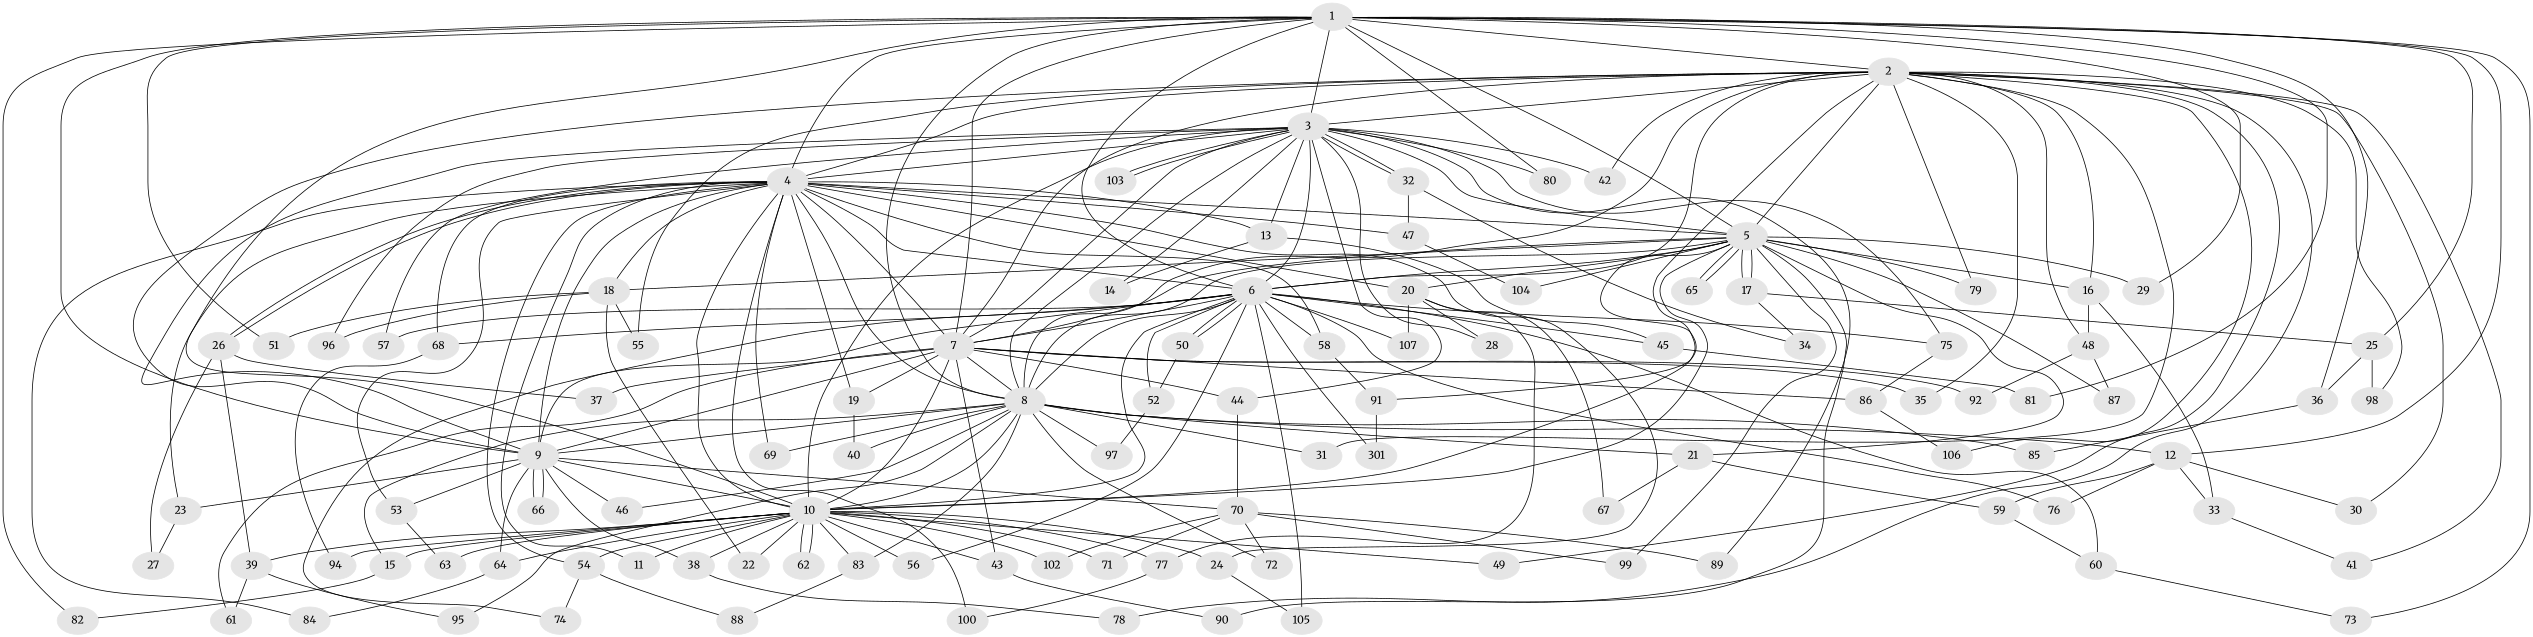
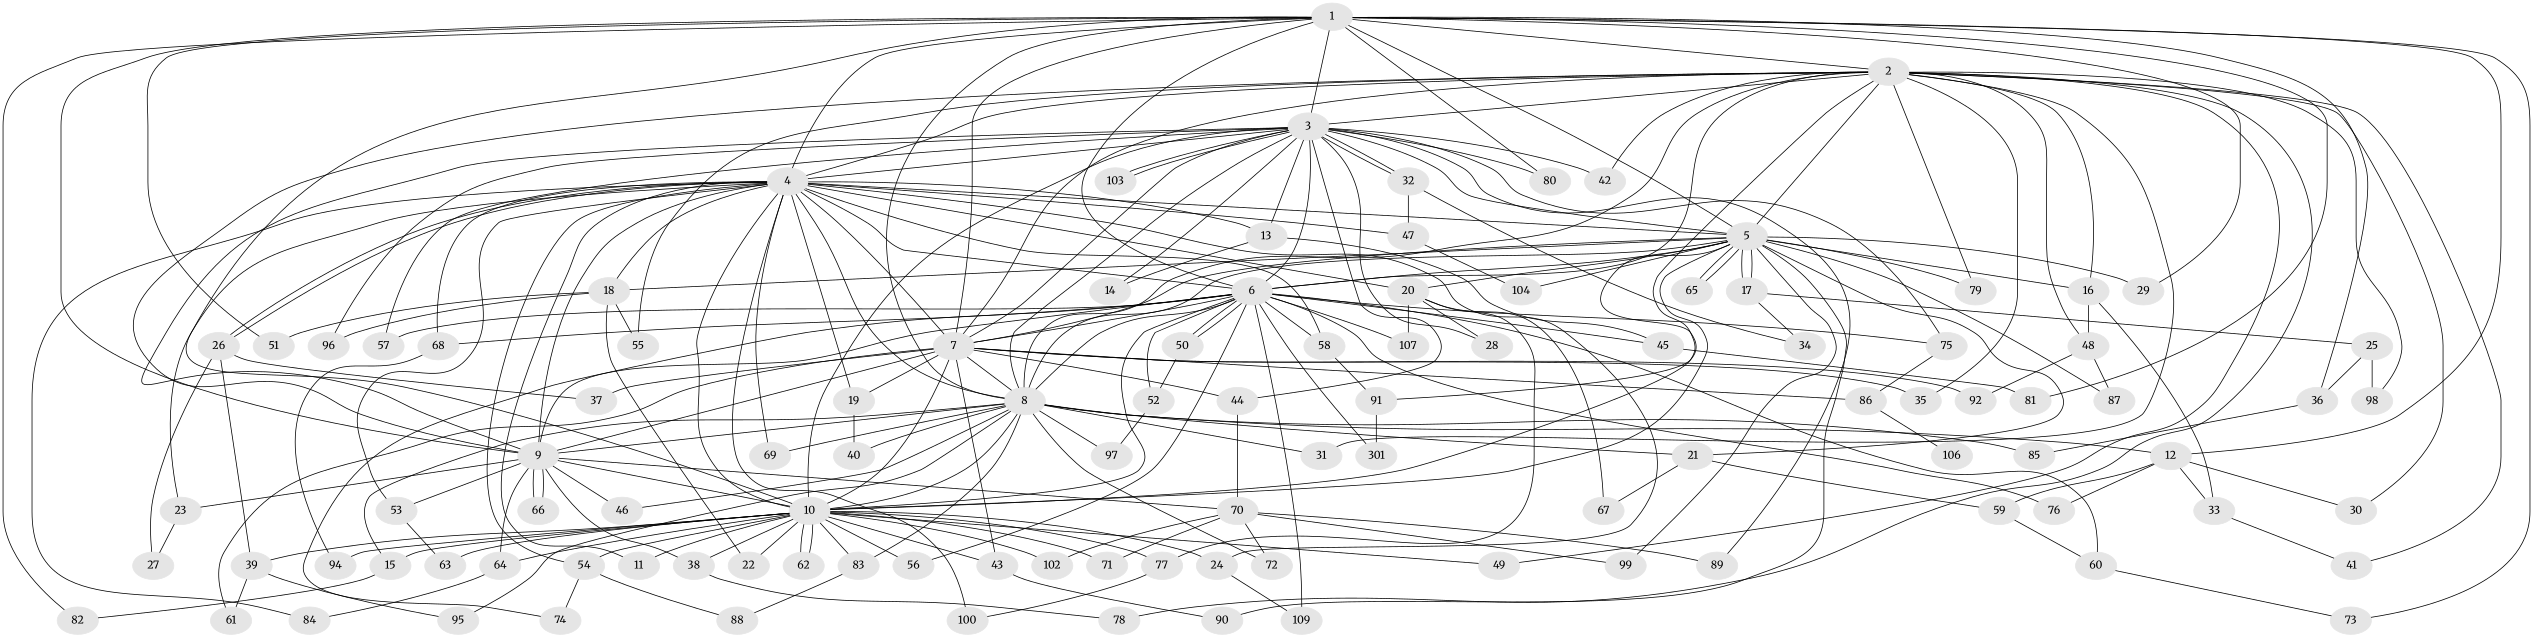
edge "1" -- "25": removed
edge "2" -- "106": removed
node "105": label "105" -> "109"
